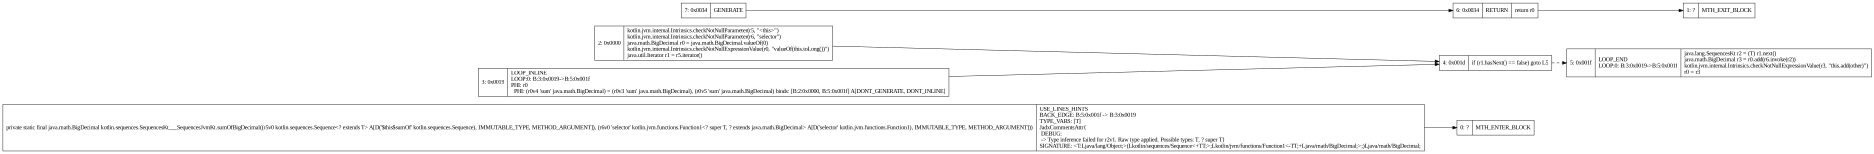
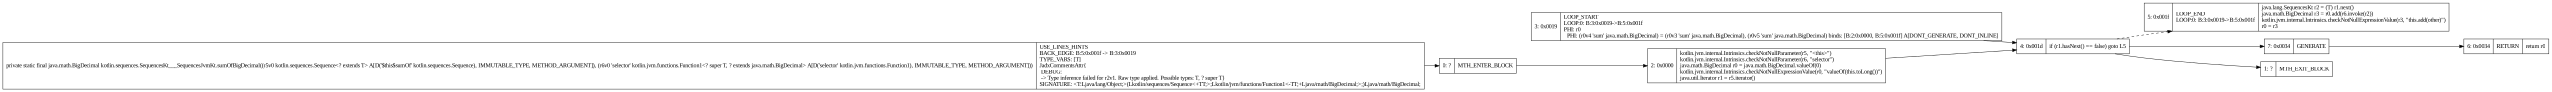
edge "6: 0x0034" -> "1: ?": now "4: 0x001d" -> "1: ?"
edge "4: 0x001d" -> "7: 0x0034": added
edge "0: ?" -> "2: 0x0000": added
node "3: 0x0019": text "LOOP_INLINE" -> "LOOP_START"
